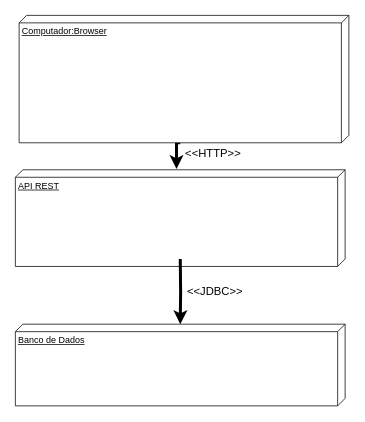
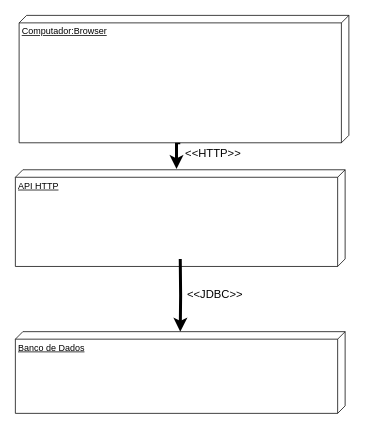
node "API REST": label "API REST" -> "API HTTP"
node "Banco de Dados": moved (180, 365) -> (180, 373)
